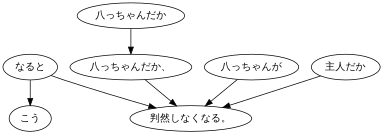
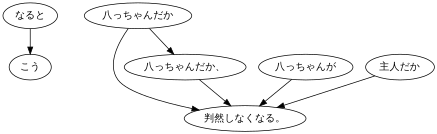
edge "なると" -> "判然しなくなる。": now "八っちゃんだか" -> "判然しなくなる。"
